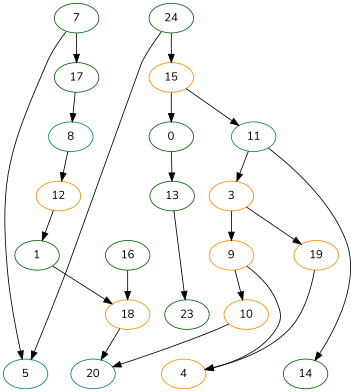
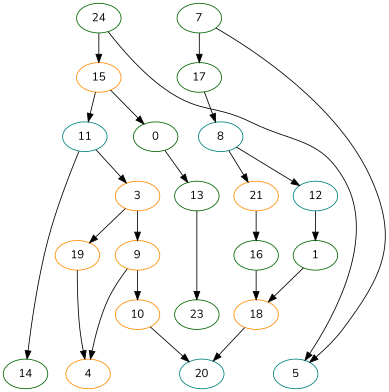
node "12": color darkorange -> teal
node "21": added
